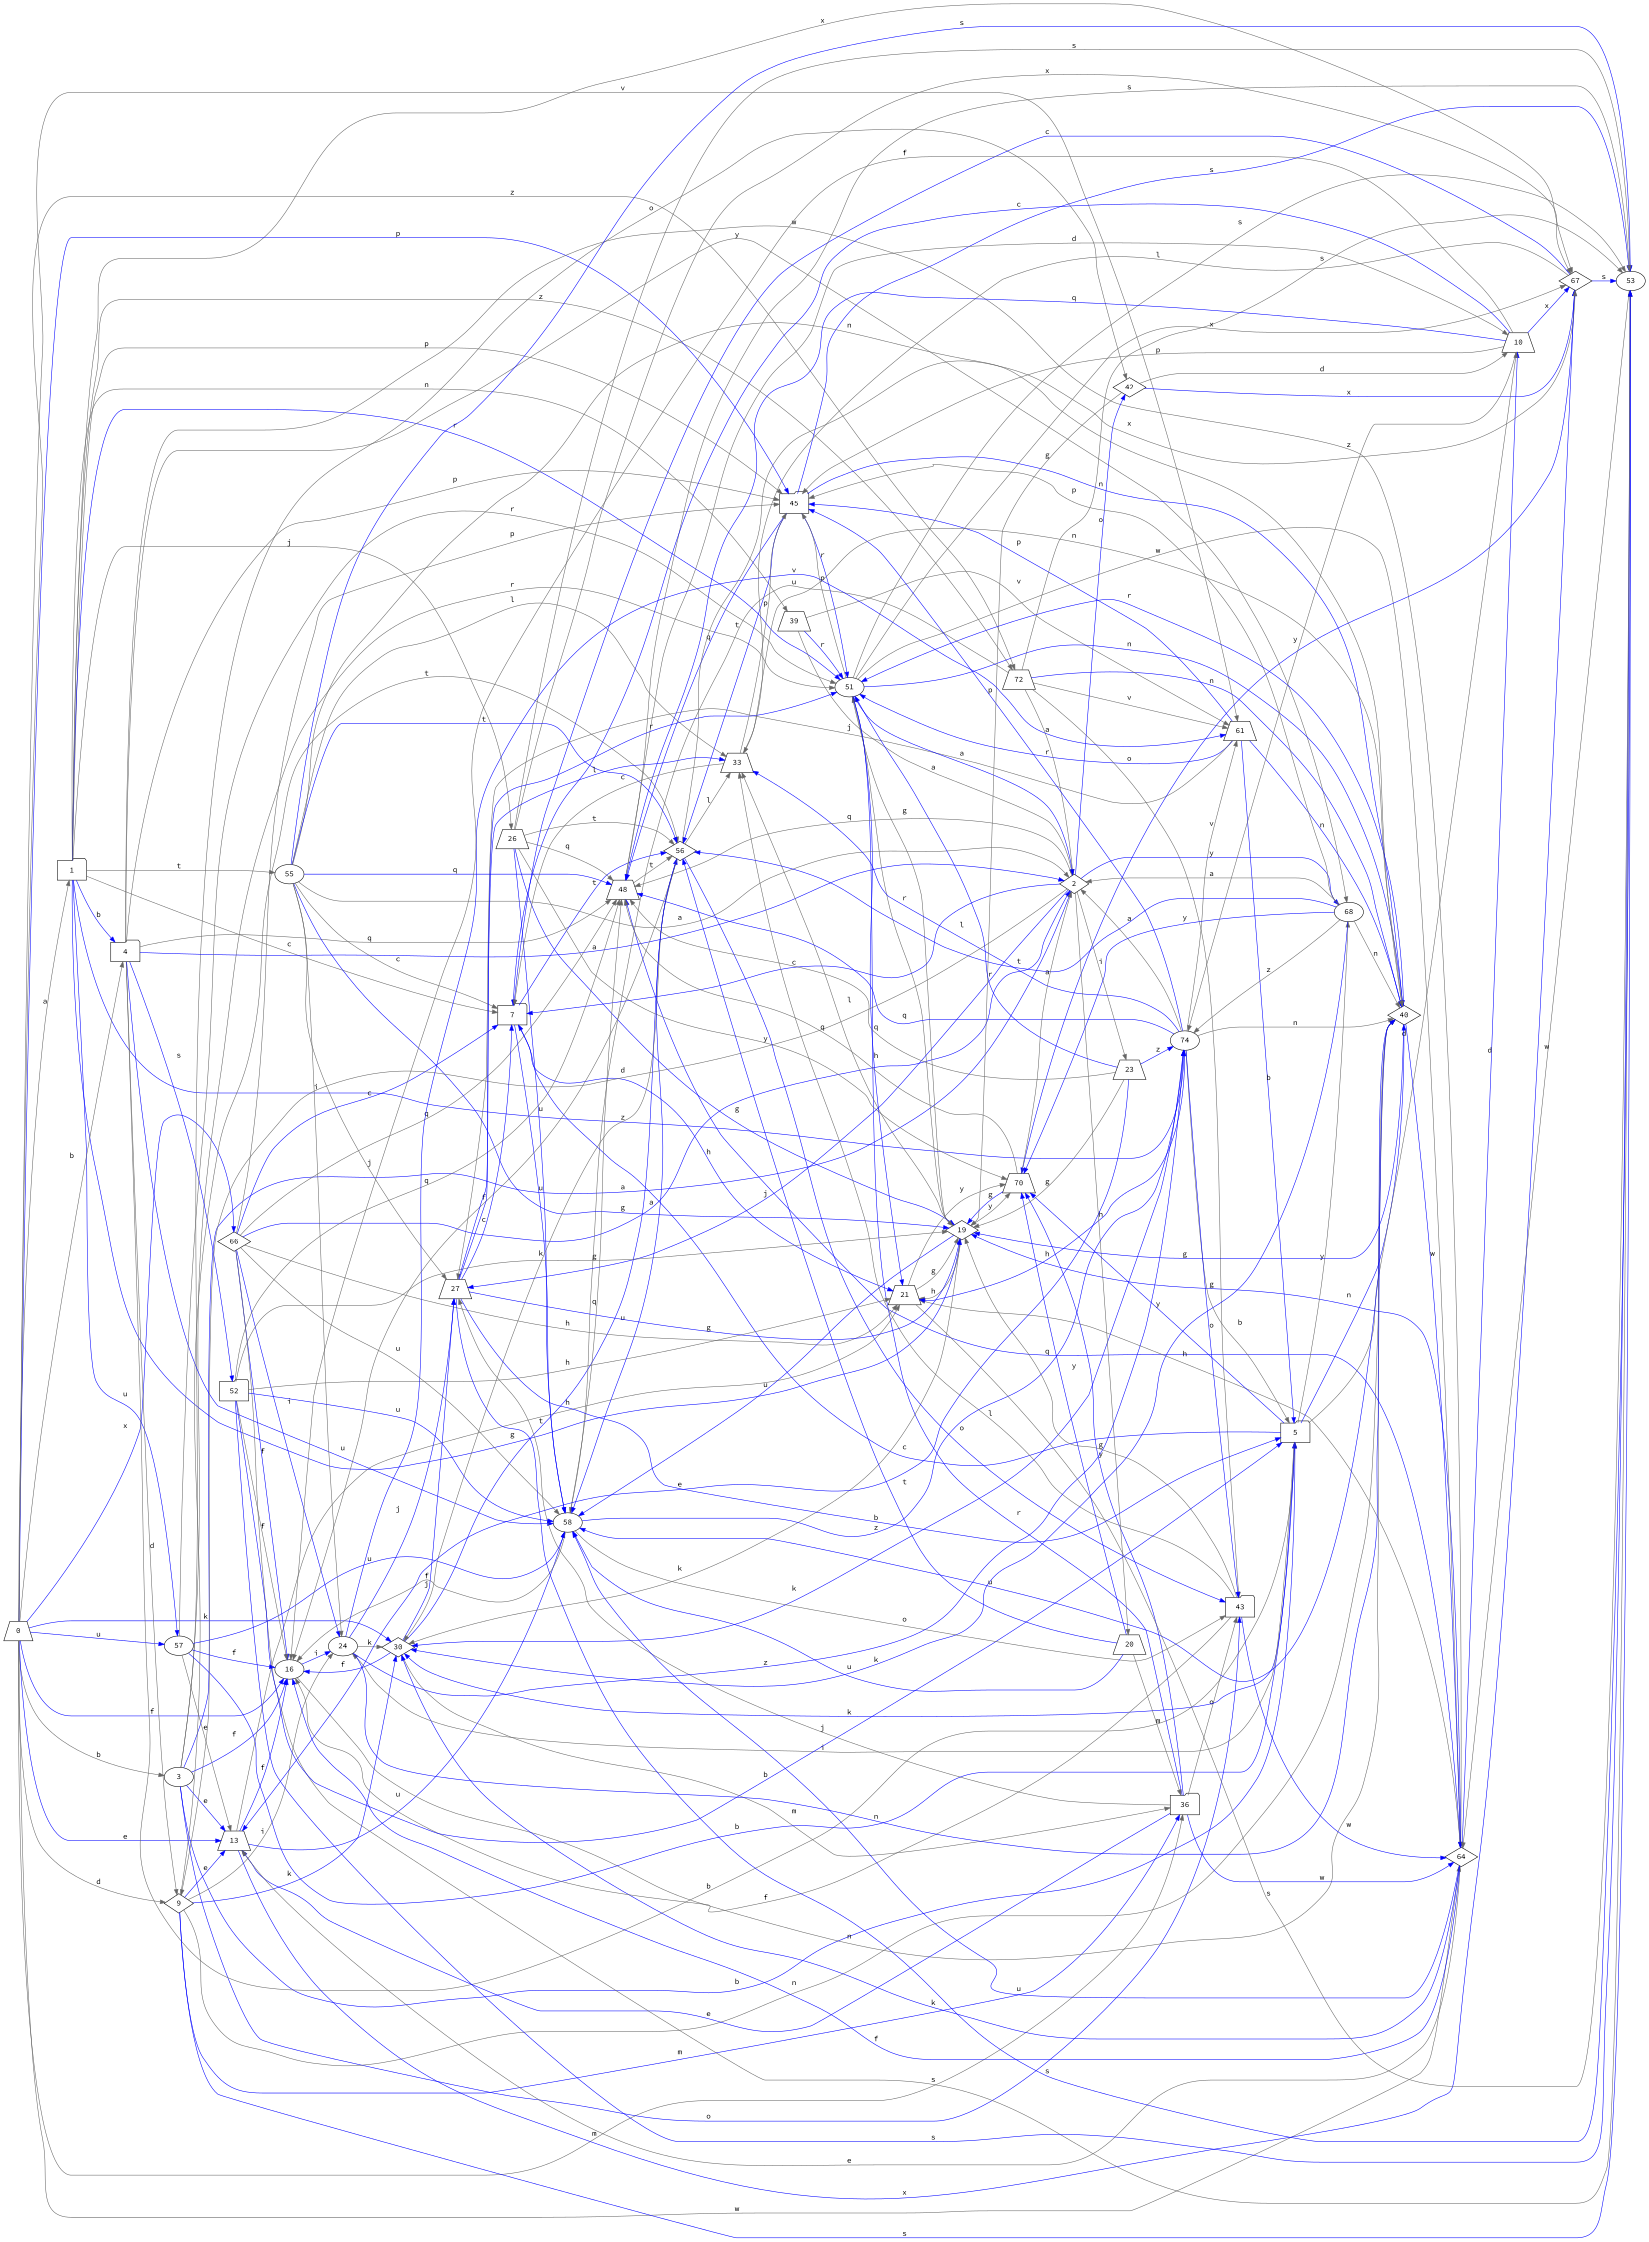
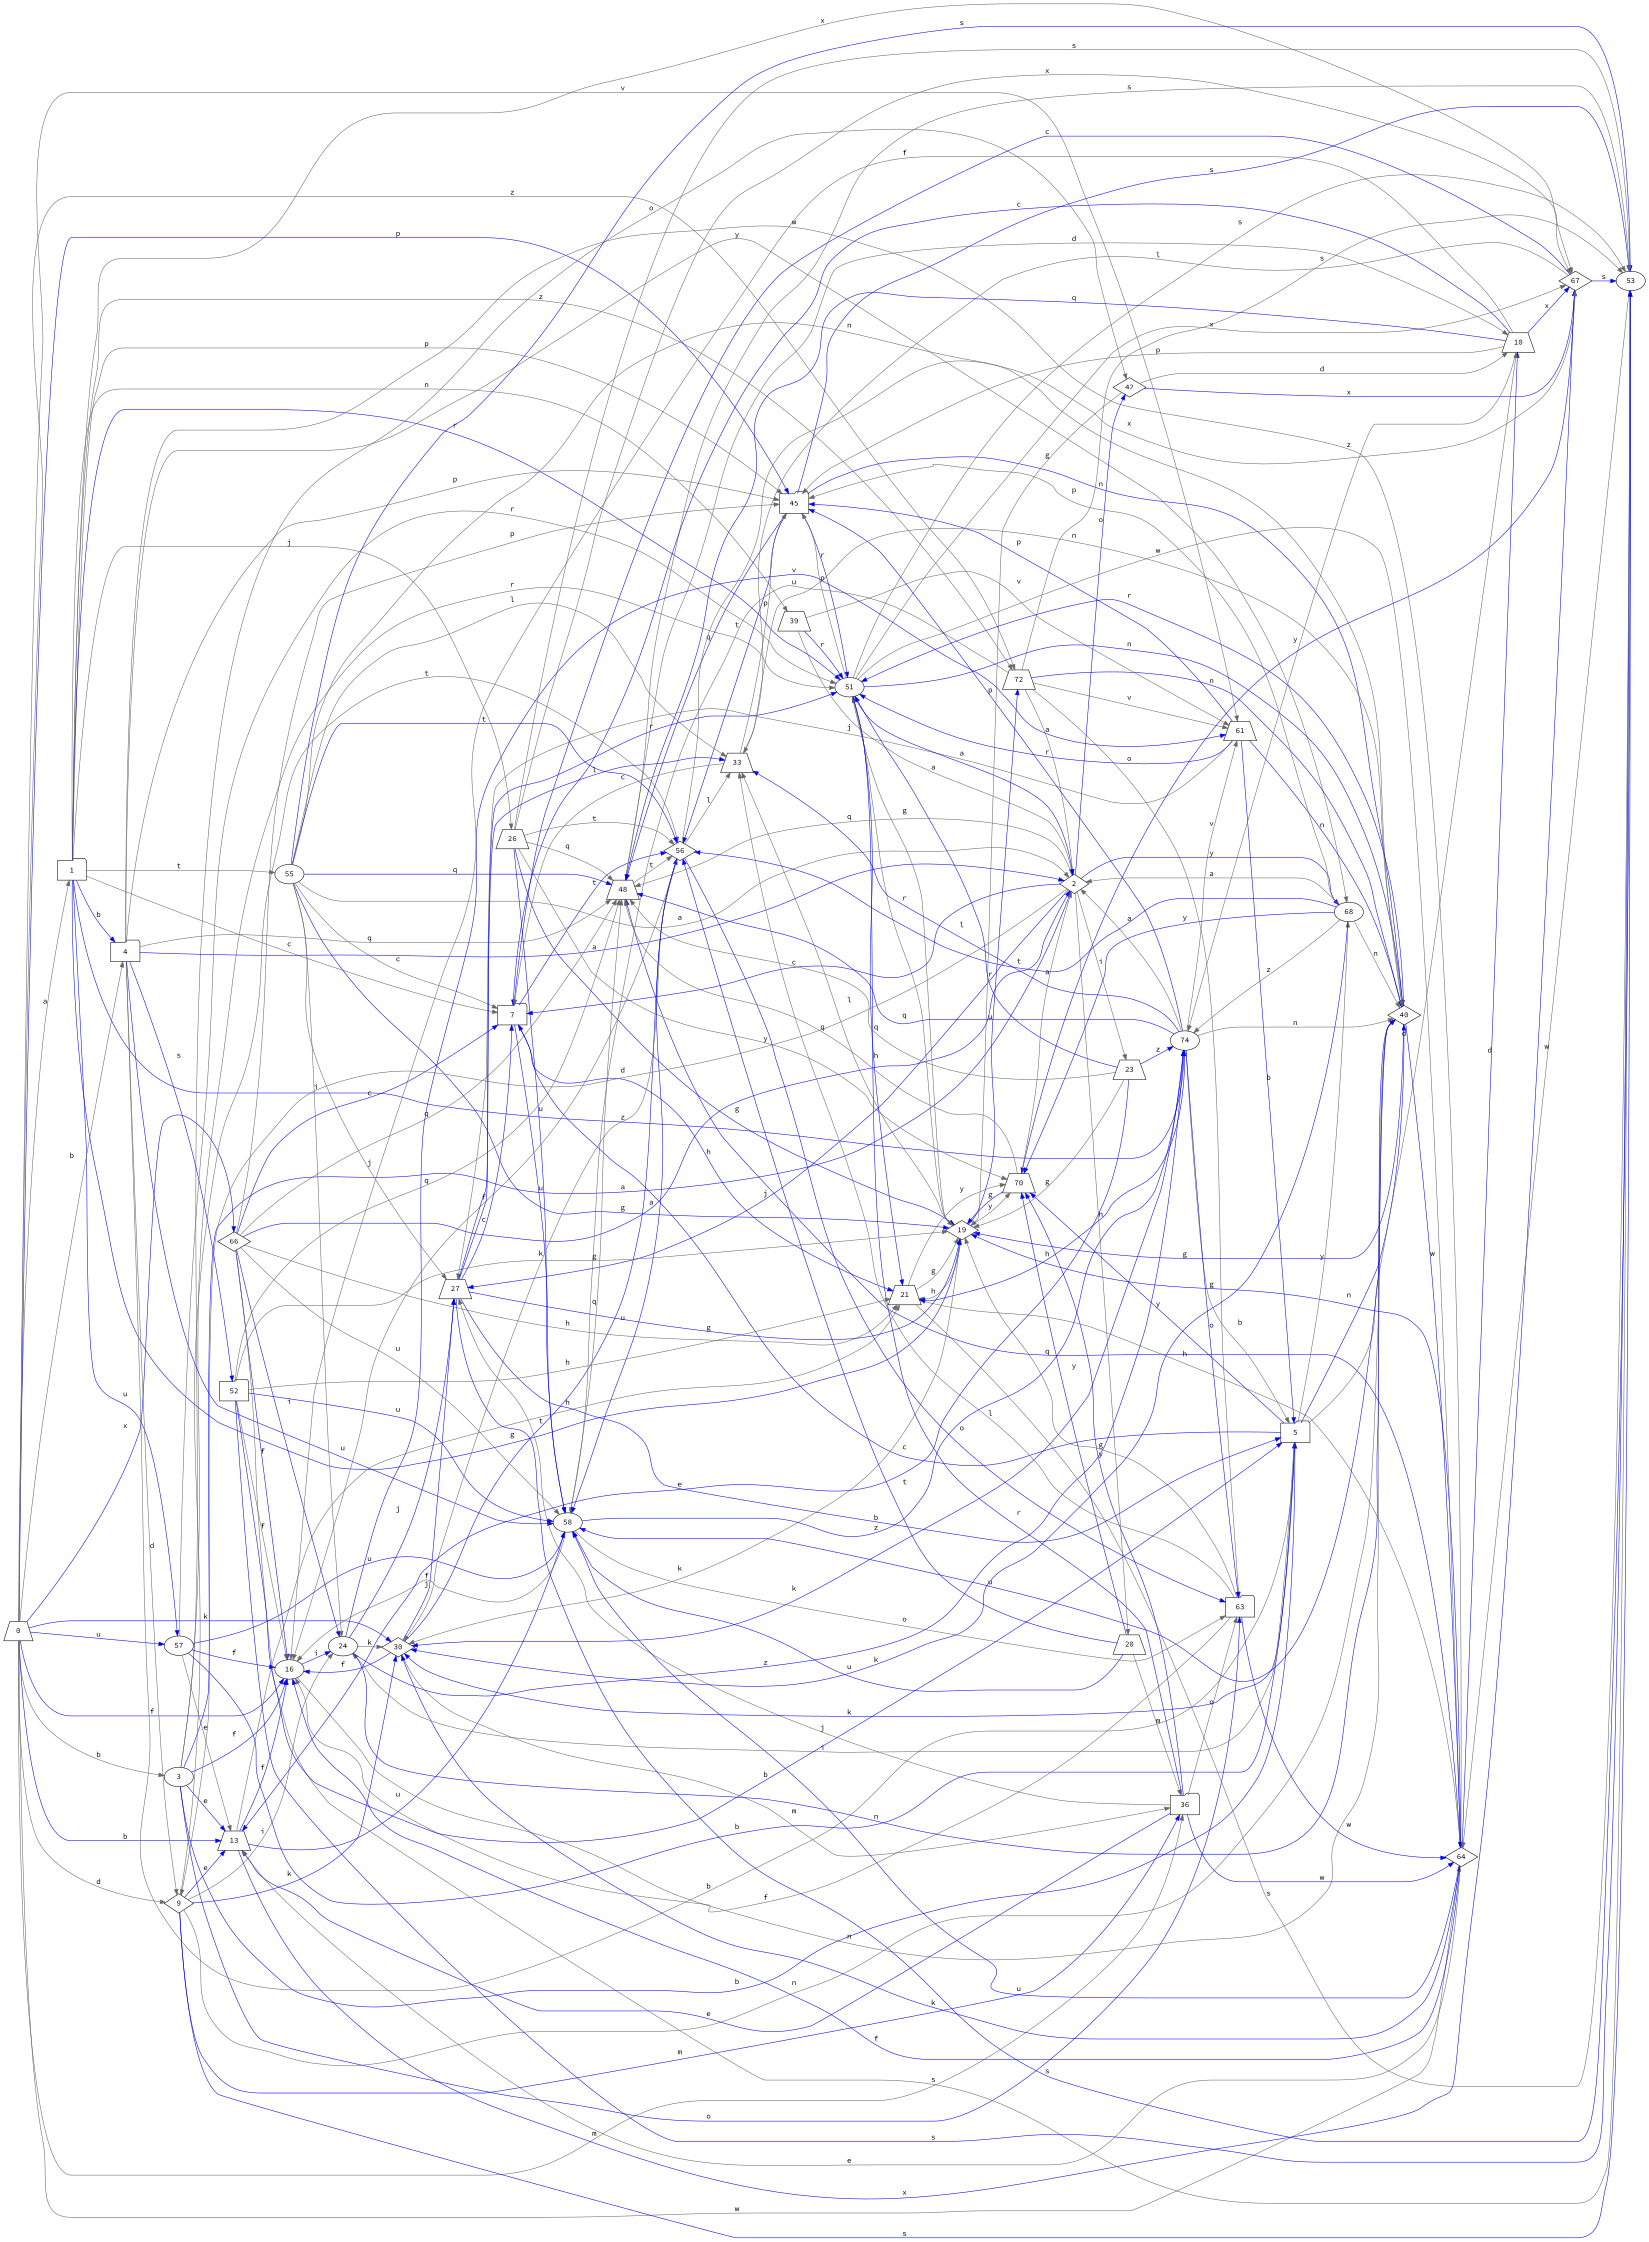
edge "19" -> "58": now "19" -> "72"
node "43": label "43" -> "63"
edge "0" -> "13": label "e" -> "b"
